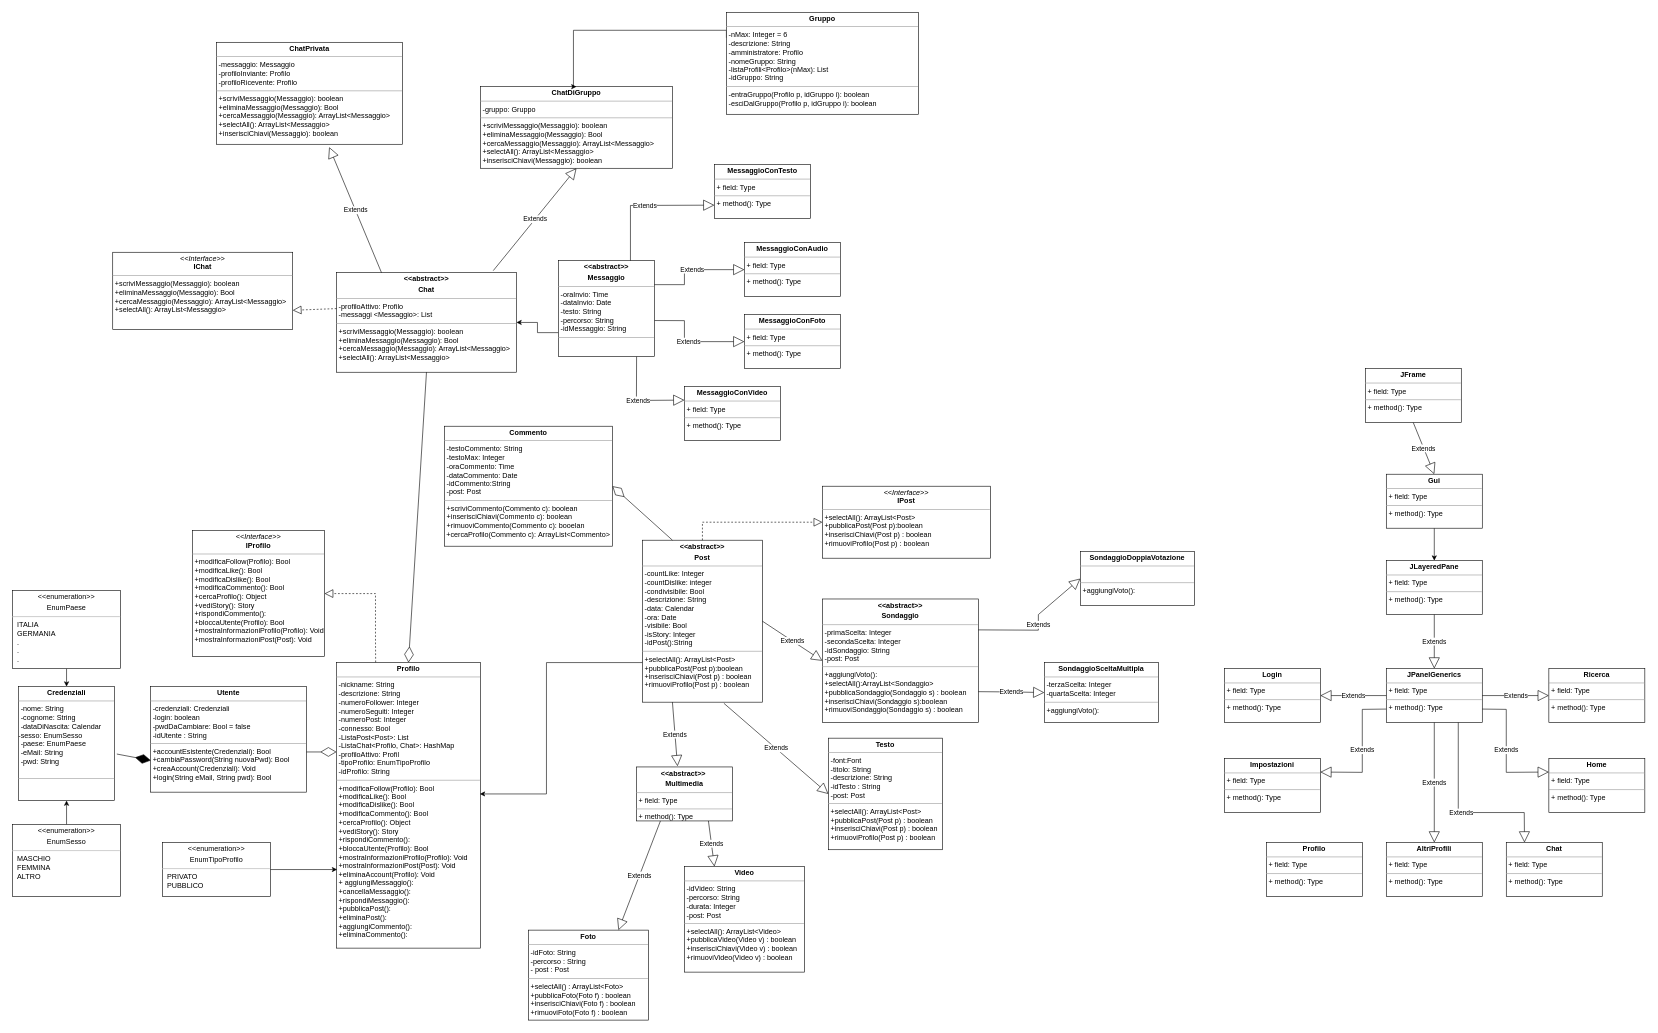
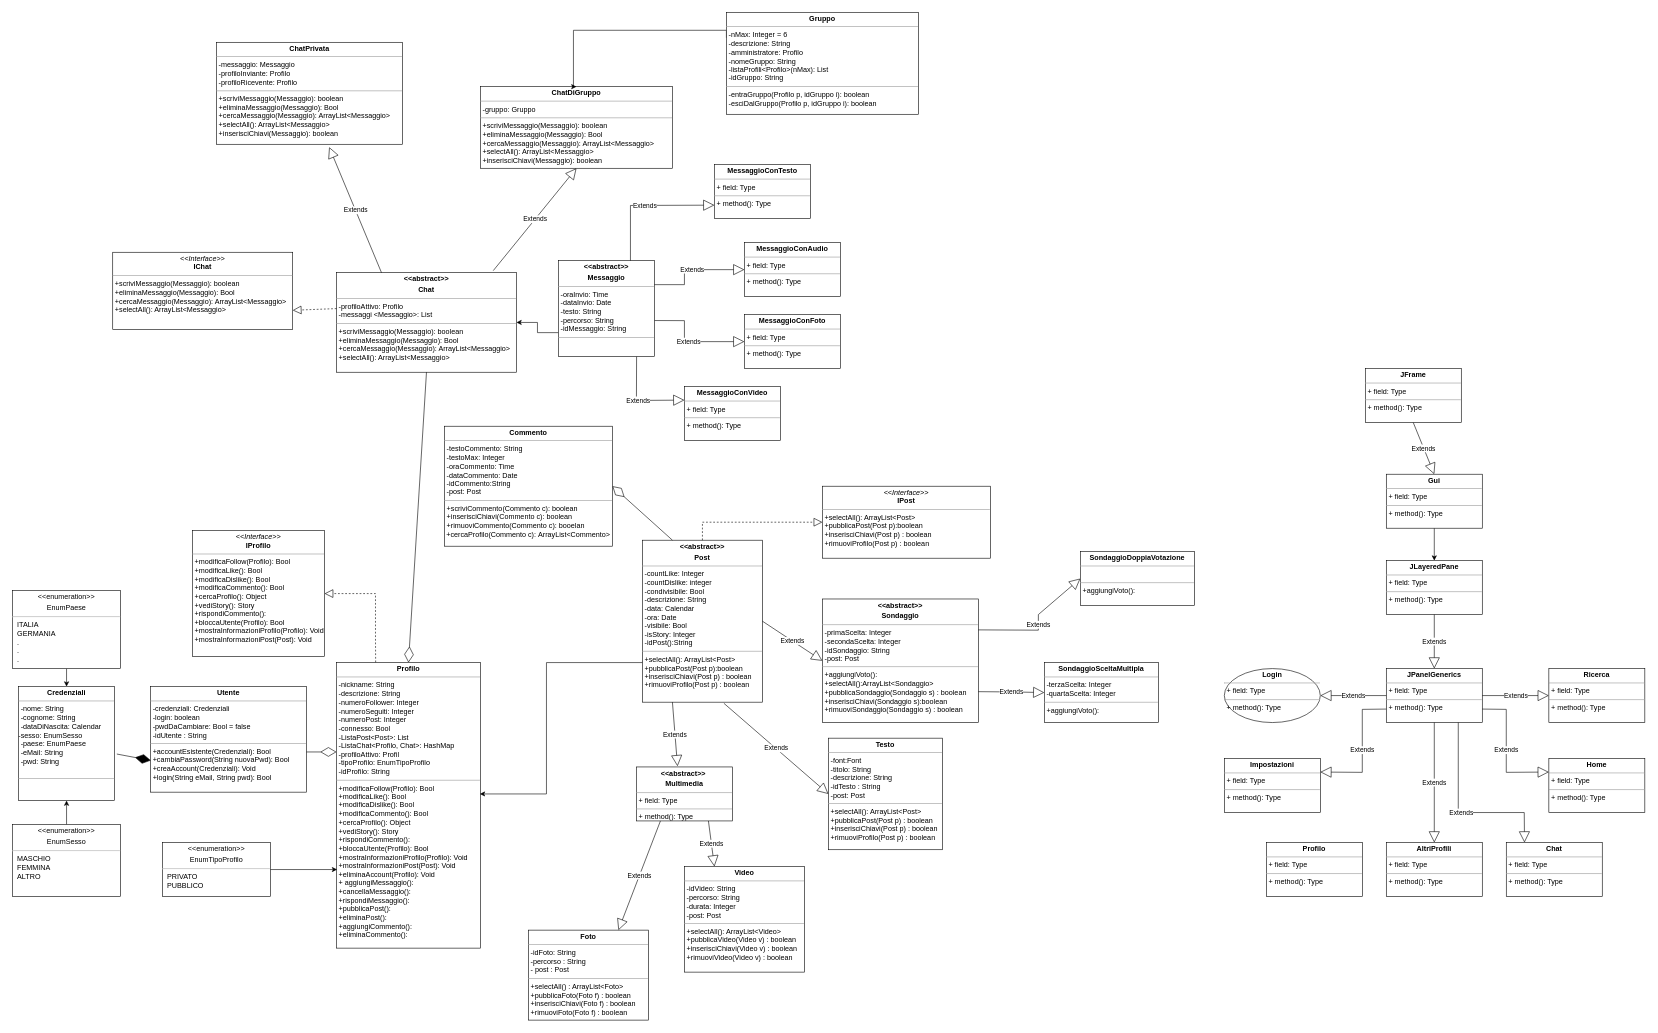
node "Login + field: Type + method(): Type": shape rectangle -> ellipse
